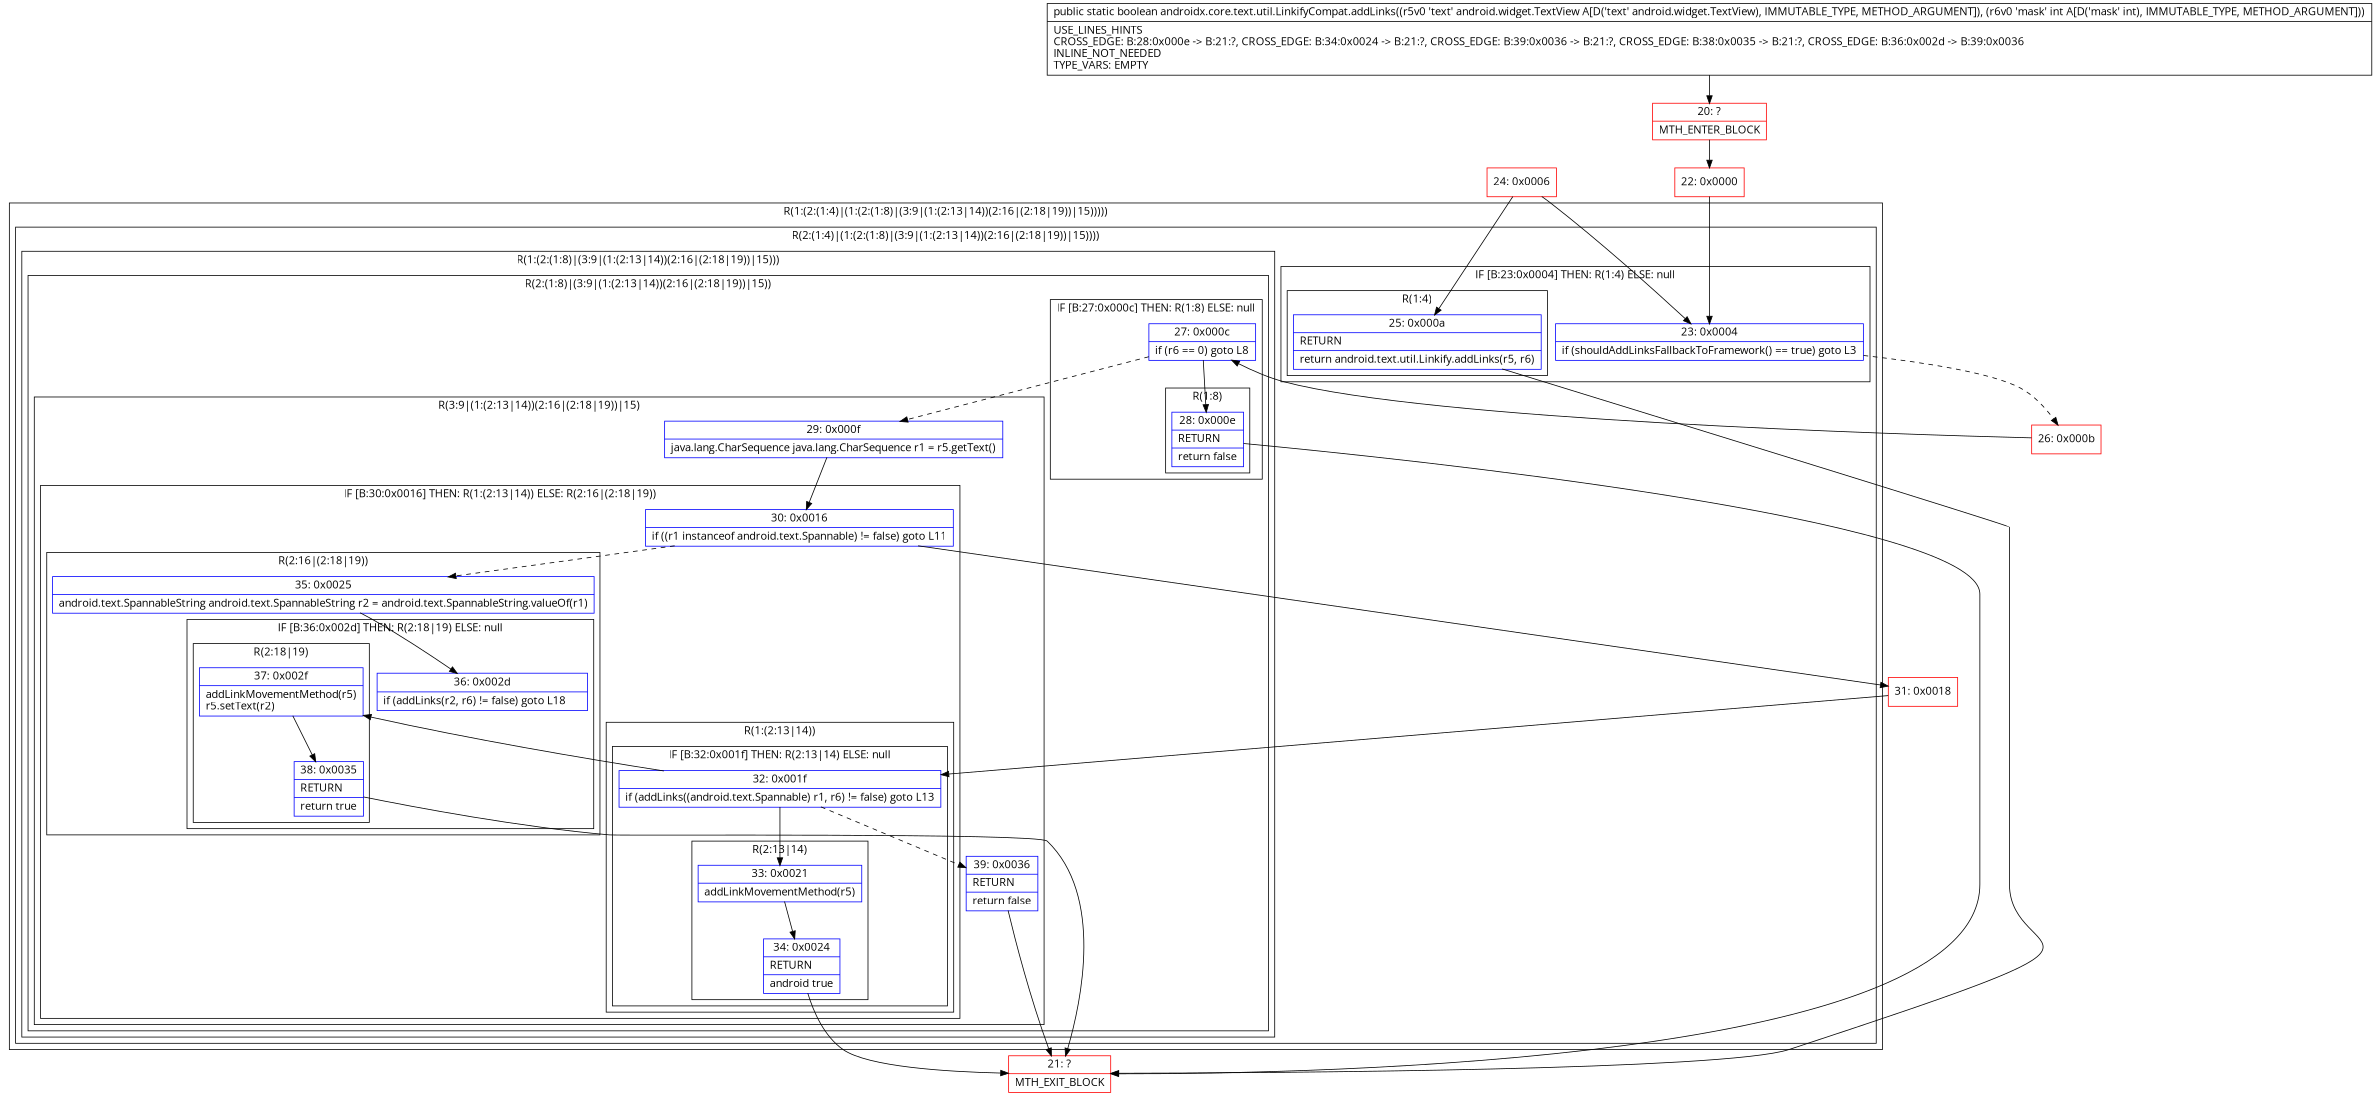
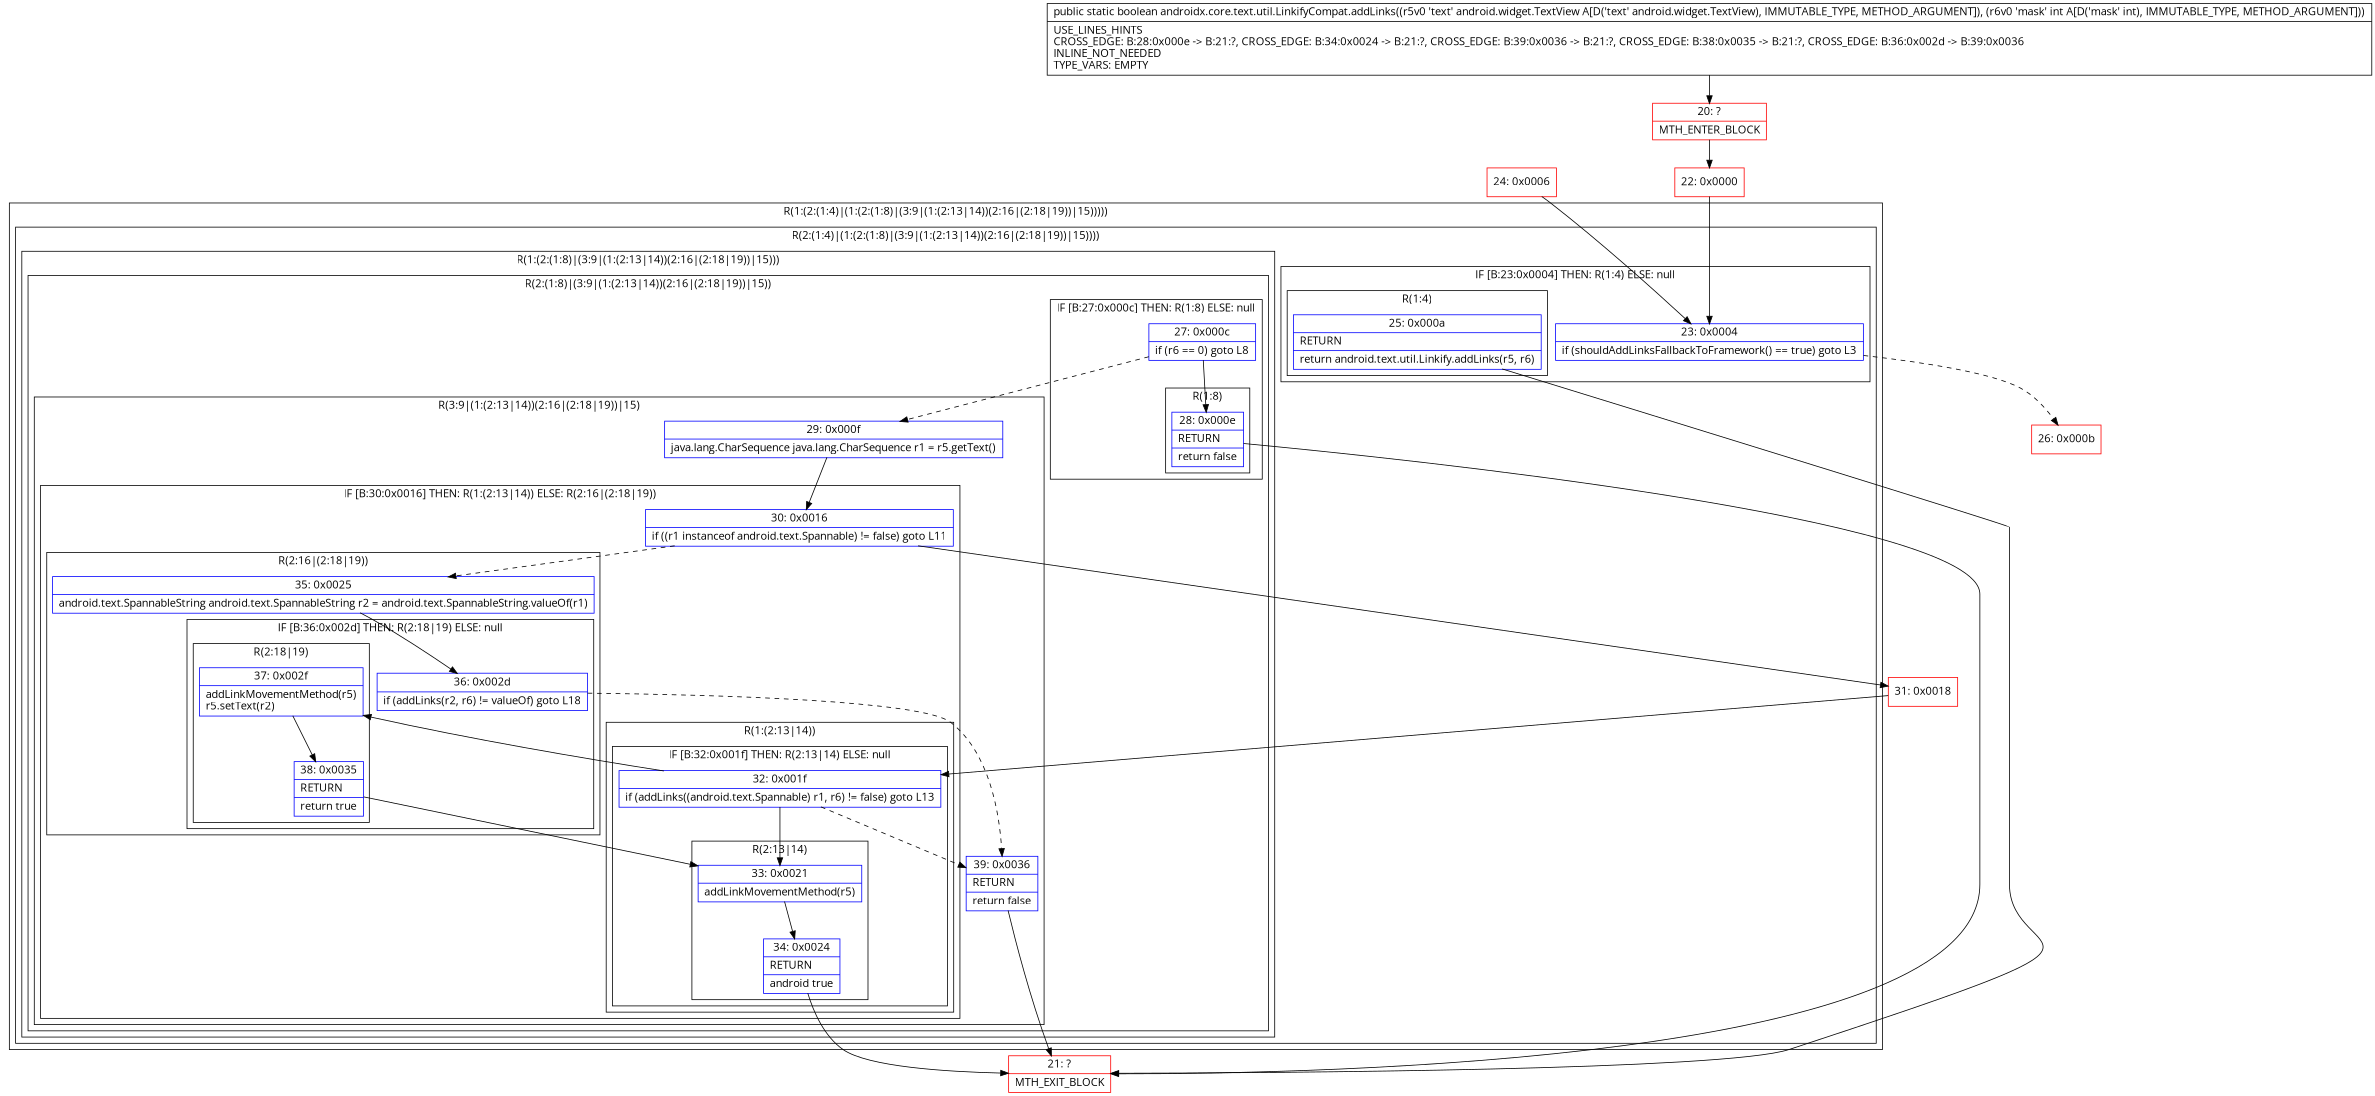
edge "24: 0x0006" -> "25: 0x000a": removed
edge "26: 0x000b" -> "27: 0x000c": removed
node "36: 0x002d": text "if (addLinks(r2, r6) != false) goto L18" -> "if (addLinks(r2, r6) != valueOf) goto L18"
edge "36: 0x002d" -> "39: 0x0036": added
edge "38: 0x0035" -> "21: ?": now "38: 0x0035" -> "33: 0x0021"
